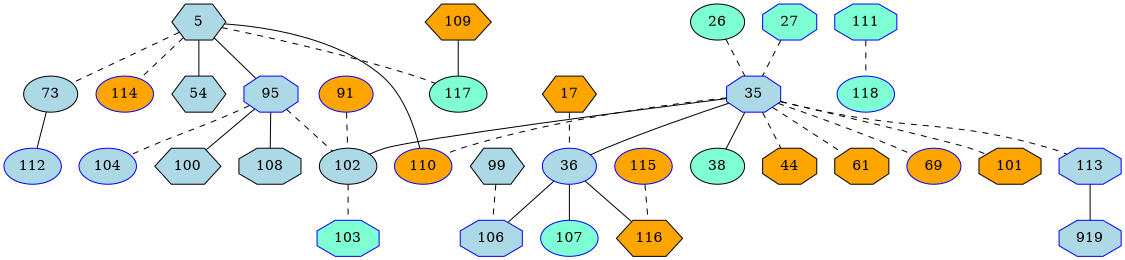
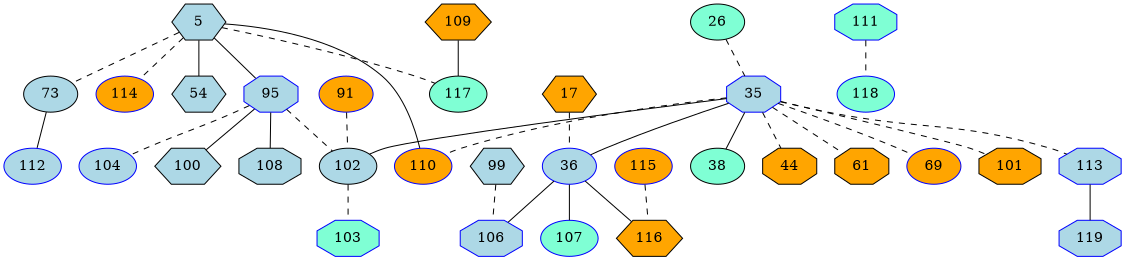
node "27": removed
node "919": label "919" -> "119"
